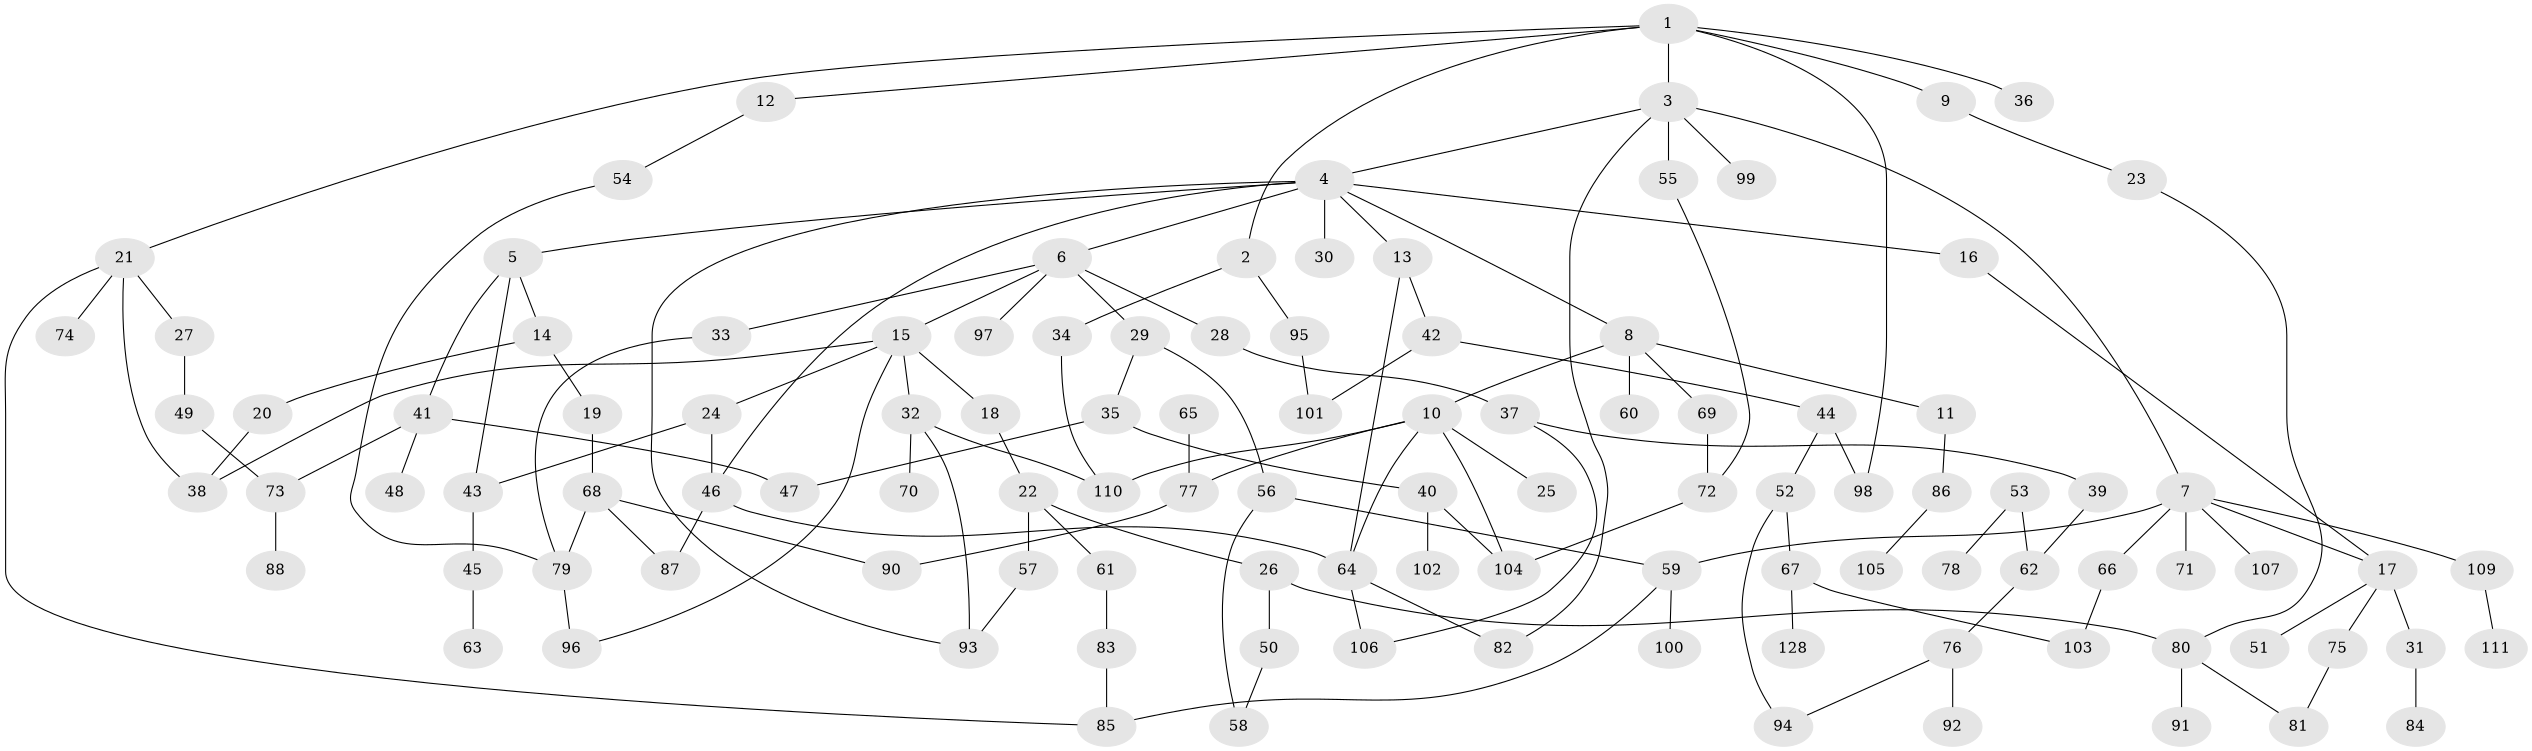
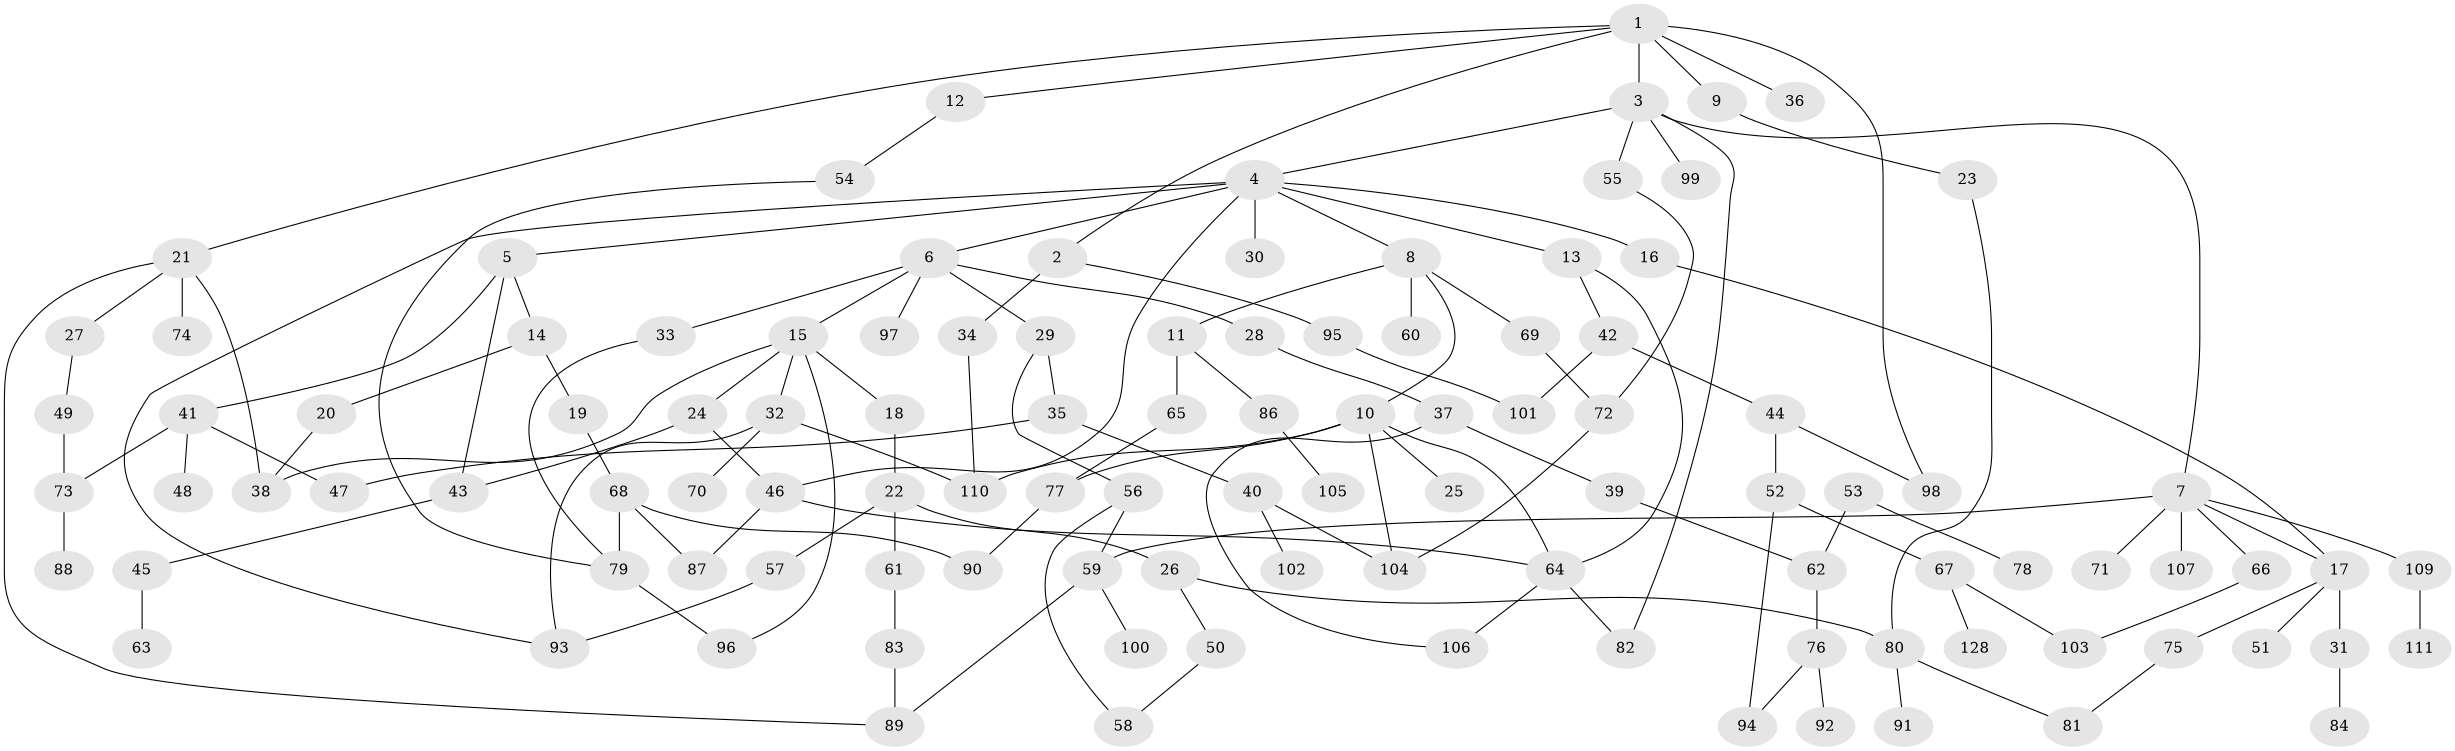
edge "11" -- "65": added
node "85": label "85" -> "89"
